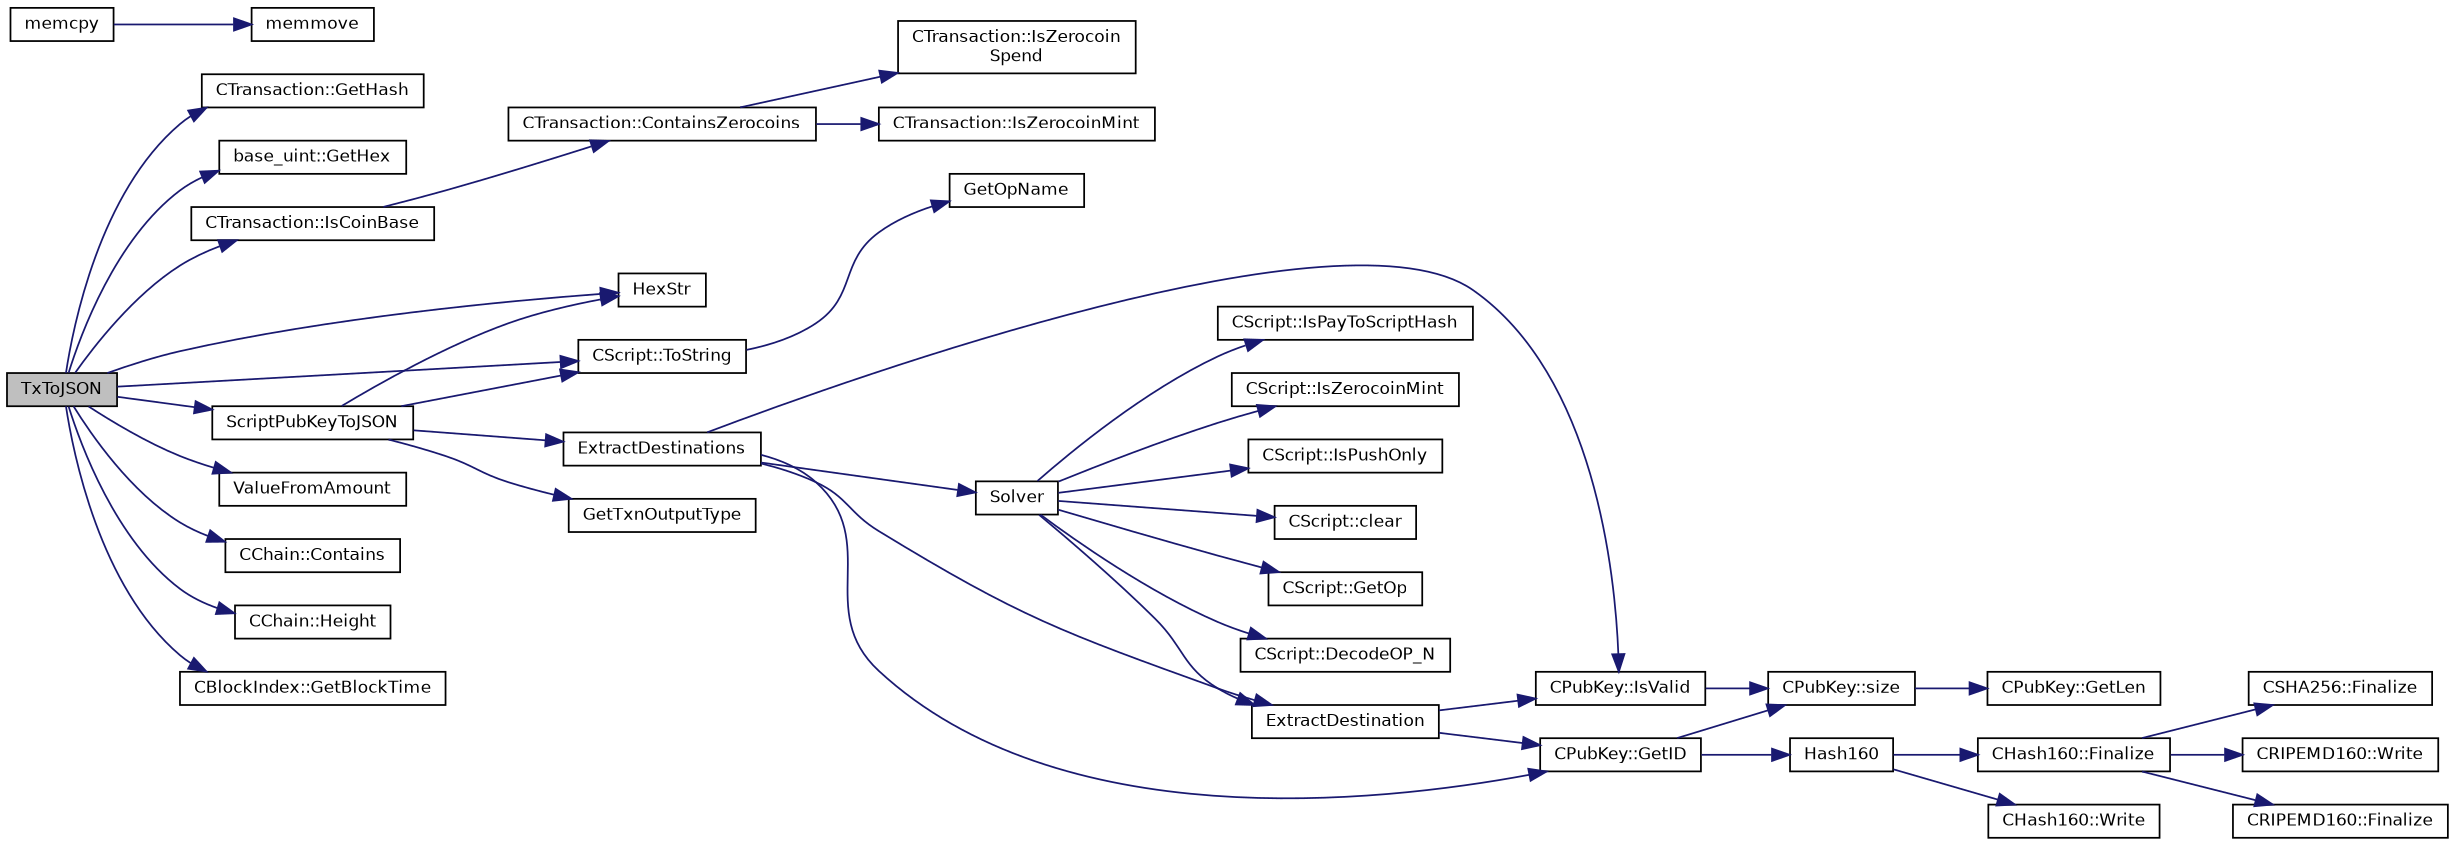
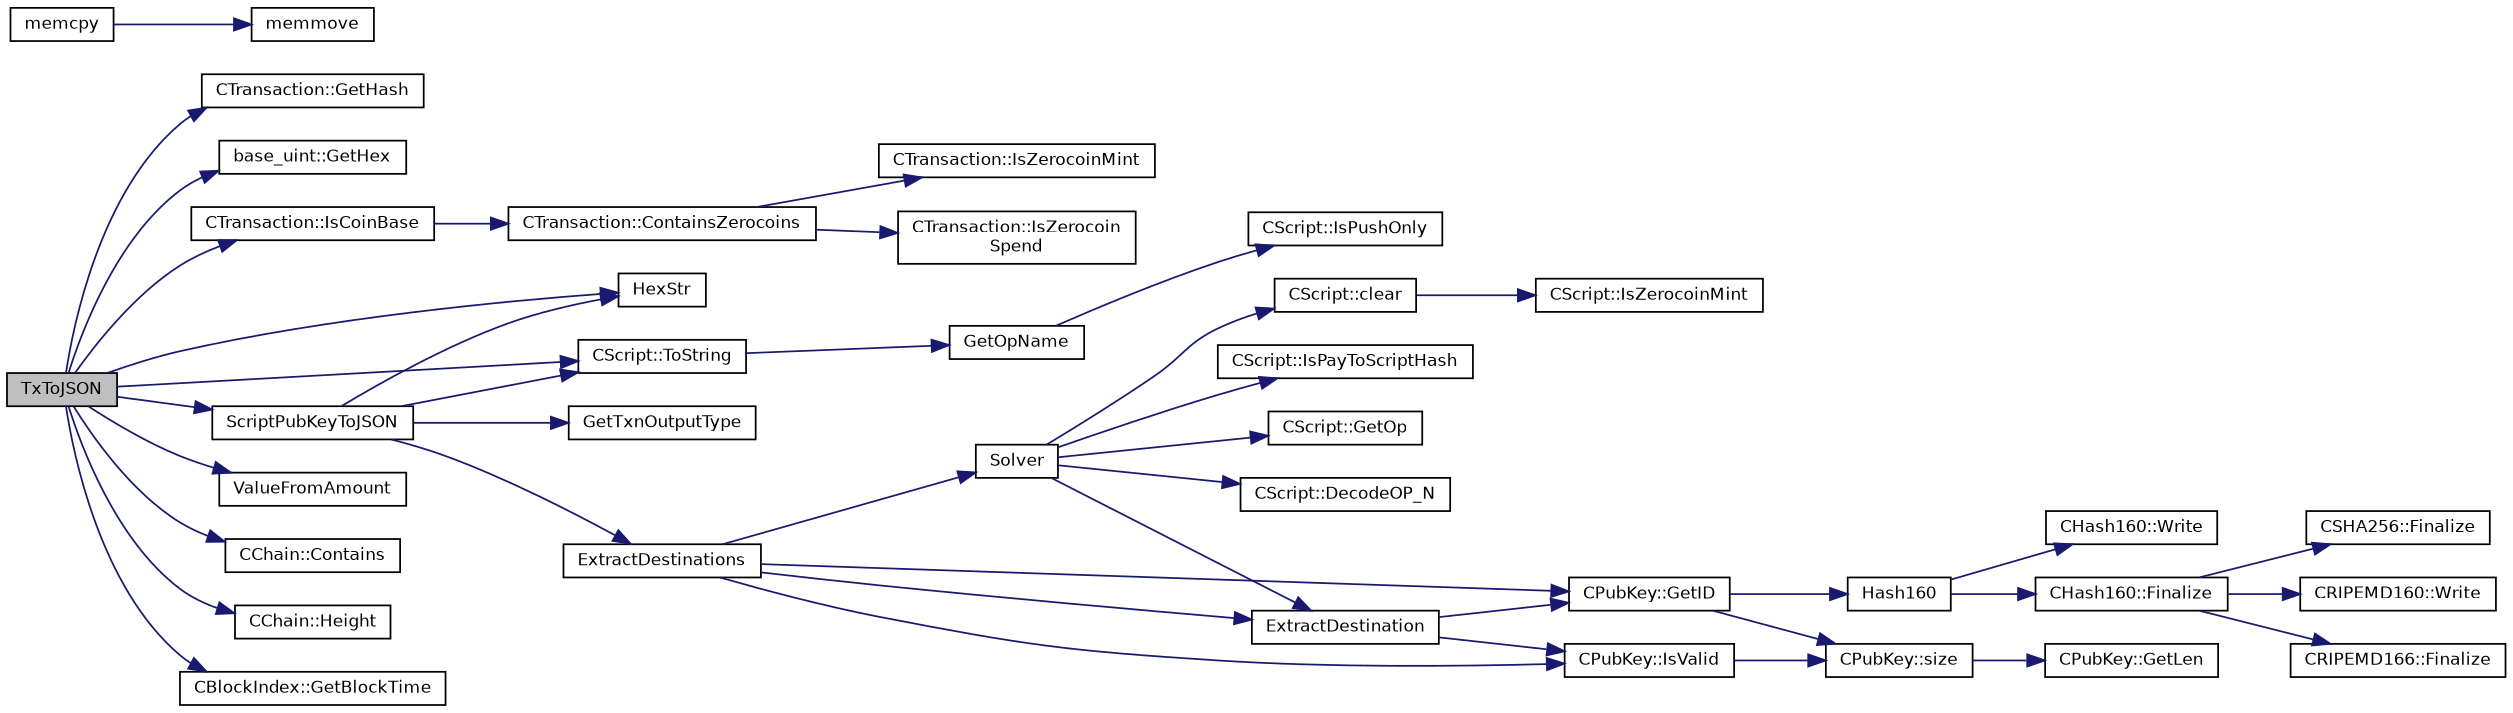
edge "Solver" -> "CScript::IsZerocoinMint": now "CScript::clear" -> "CScript::IsZerocoinMint"
edge "Solver" -> "CScript::IsPushOnly": now "GetOpName" -> "CScript::IsPushOnly"
node "CRIPEMD160::Finalize": label "CRIPEMD160::Finalize" -> "CRIPEMD166::Finalize"
